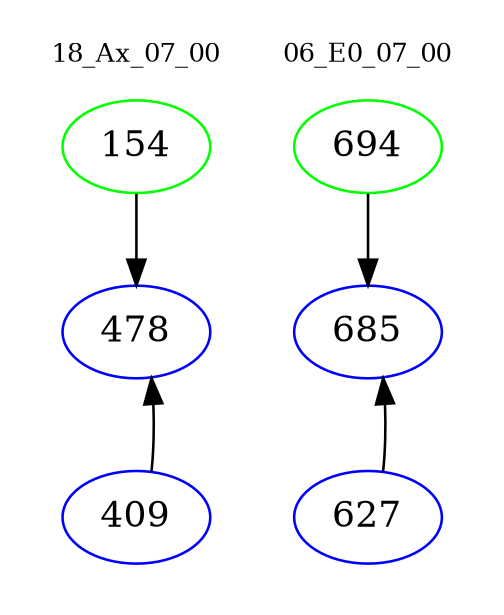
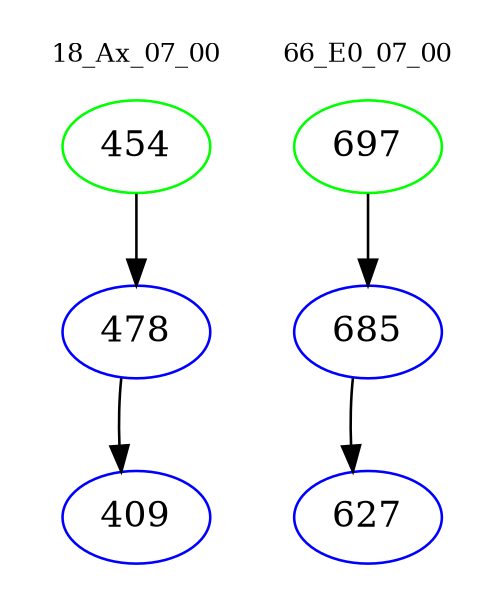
cluster "06_E0_07_00": label "06_E0_07_00" -> "66_E0_07_00"
node "154": label "154" -> "454"
node "694": label "694" -> "697"
edge "409" -> "478": reversed
edge "627" -> "685": reversed
